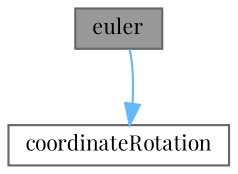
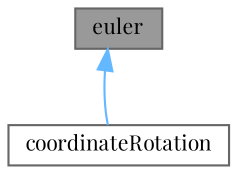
edge "euler" -> "coordinateRotation": reversed
